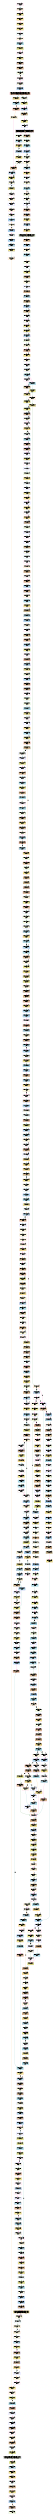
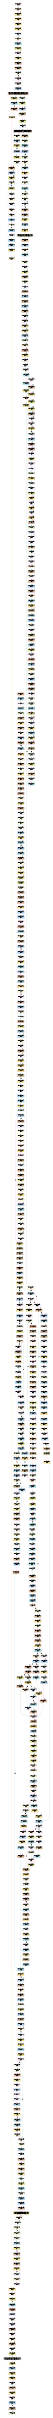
node "0x008267c4 movl": removed
